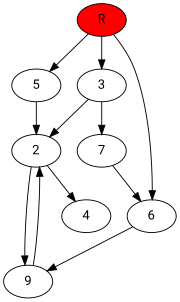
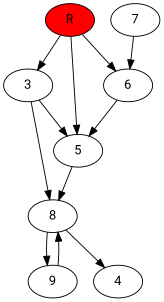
edge "3" -> "7": now "3" -> "5"
node "2": label "2" -> "8"
edge "6" -> "9": now "6" -> "5"
